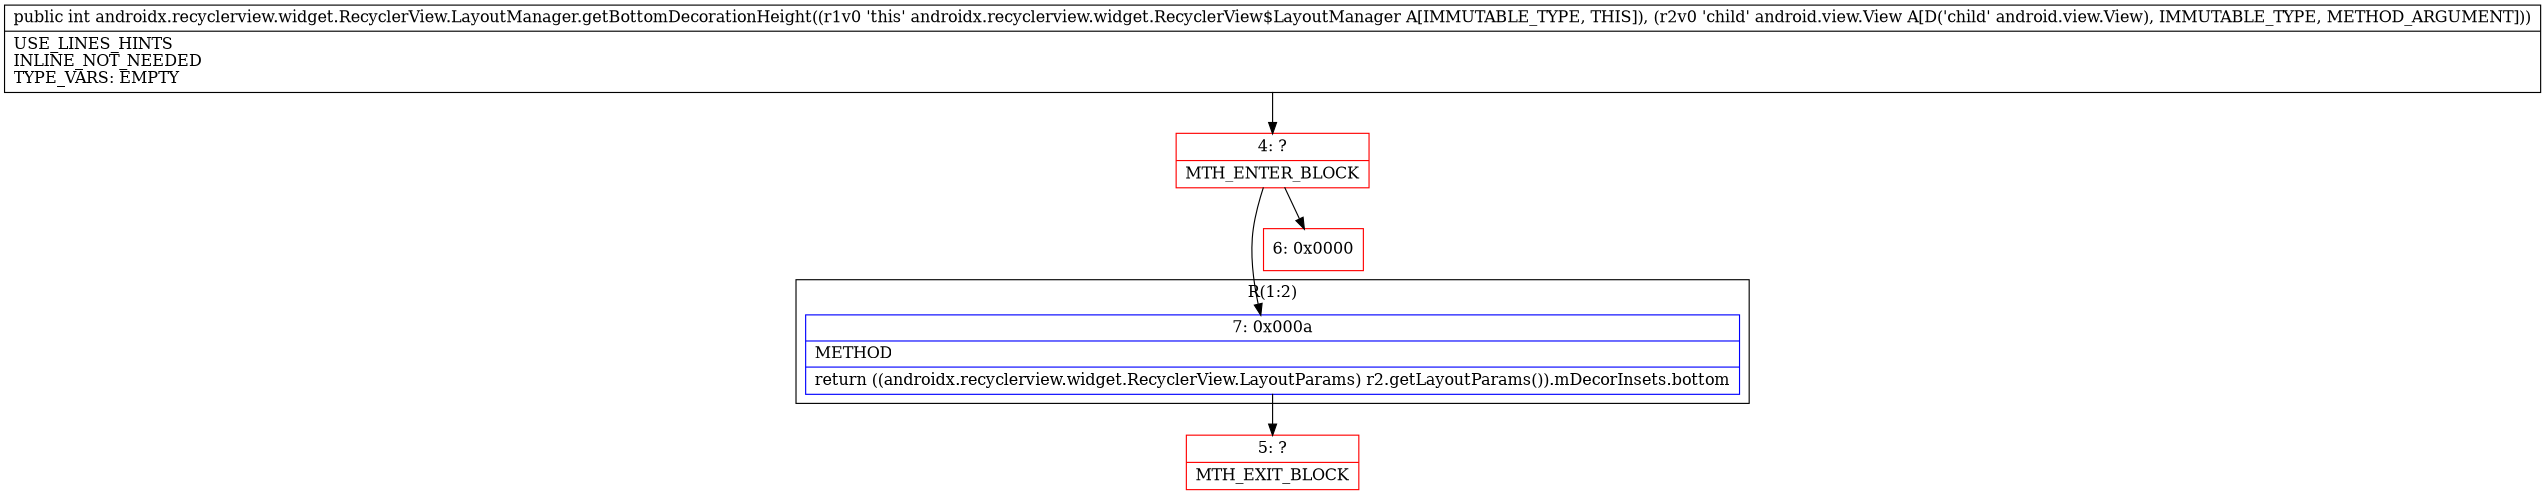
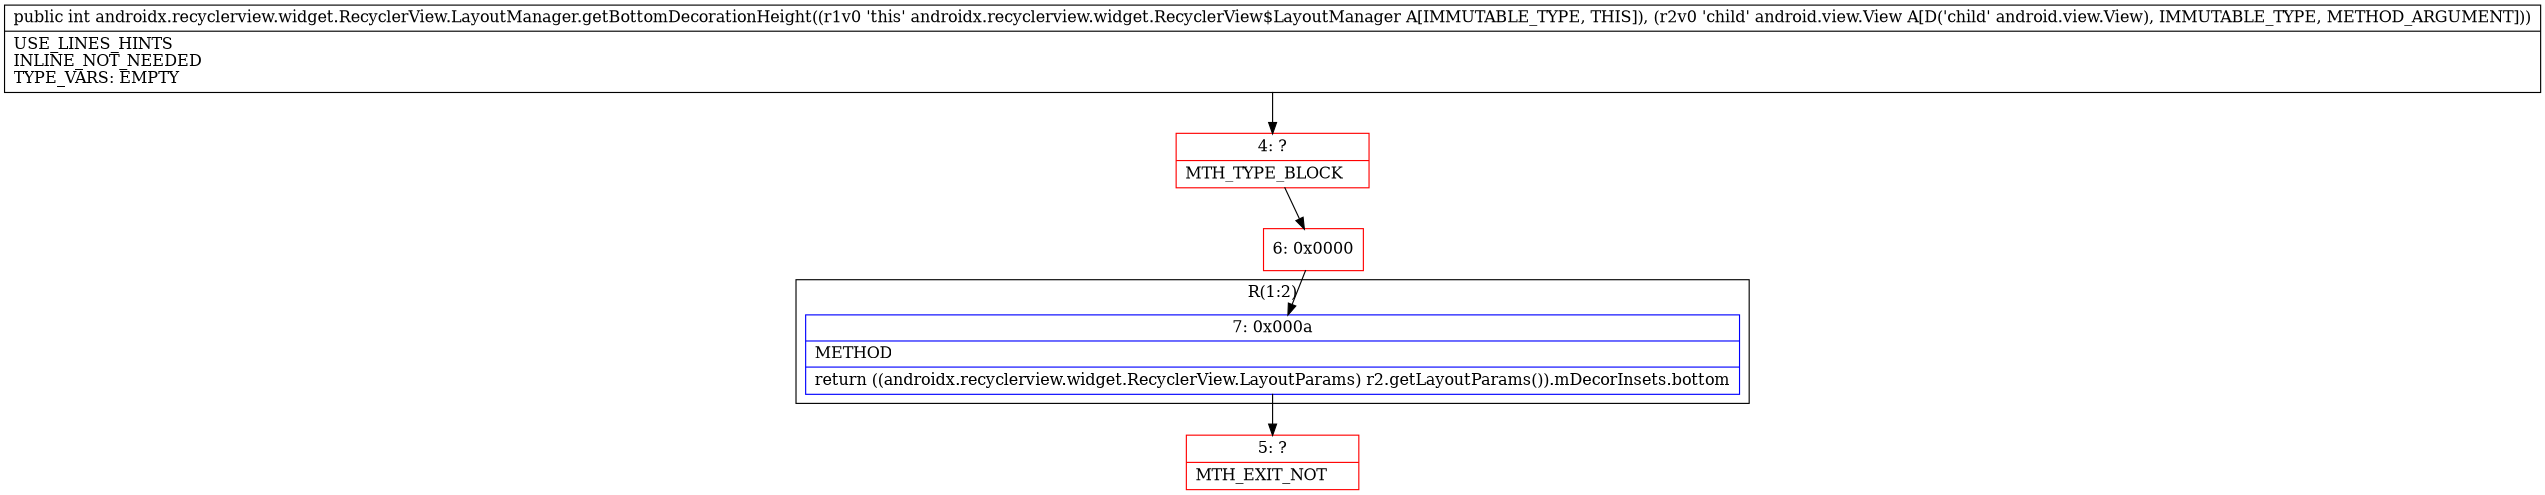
node "4: ?": text "MTH_ENTER_BLOCK" -> "MTH_TYPE_BLOCK"
edge "4: ?" -> "7: 0x000a": now "6: 0x0000" -> "7: 0x000a"
node "5: ?": text "MTH_EXIT_BLOCK" -> "MTH_EXIT_NOT"
